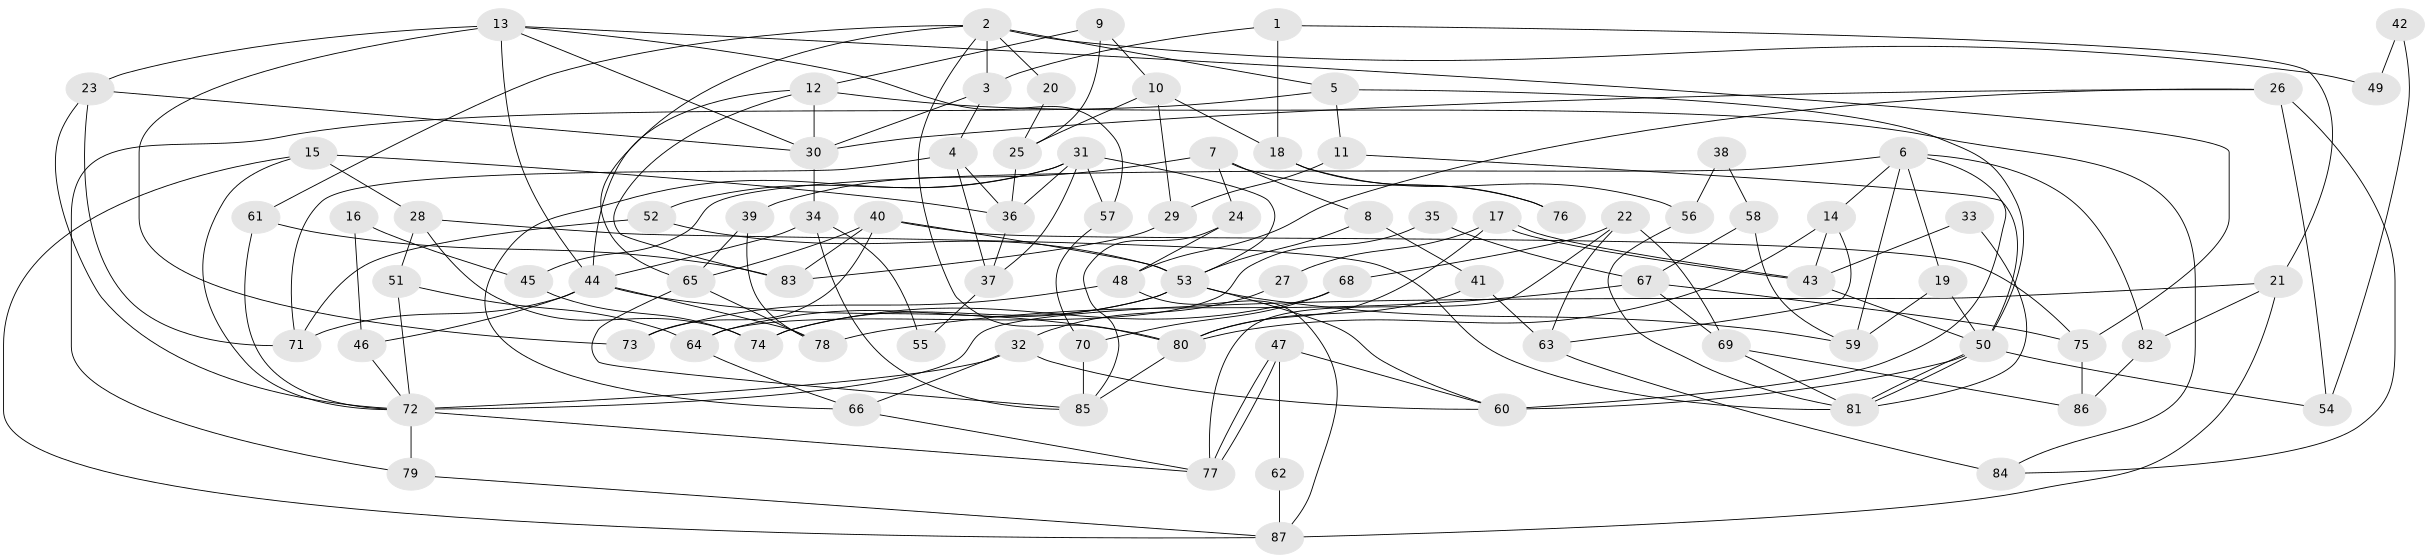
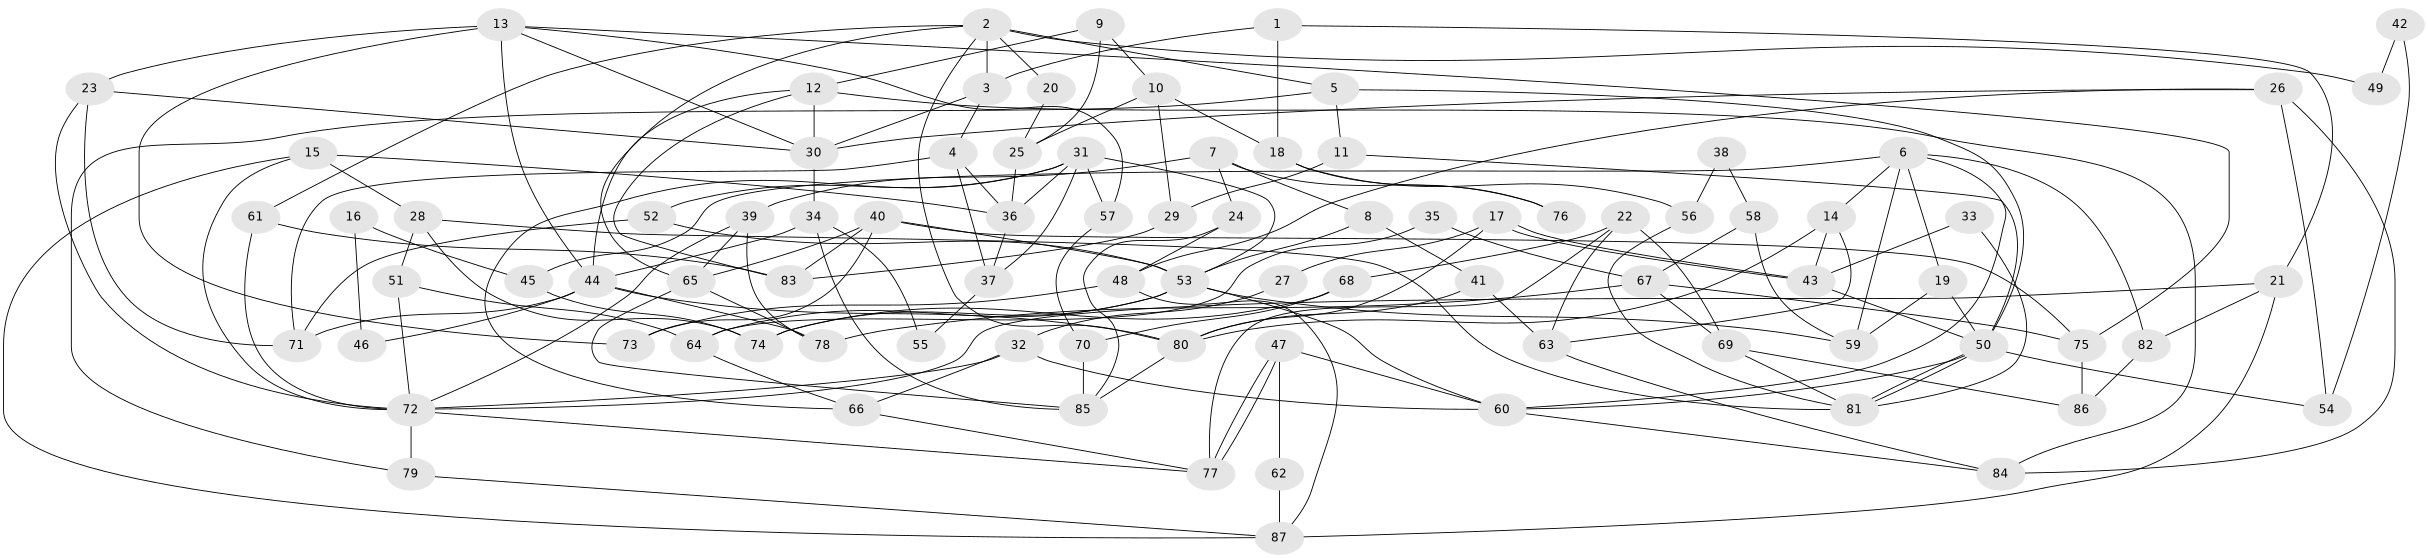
edge "46" -- "72": now "39" -- "72"
edge "60" -- "84": added
